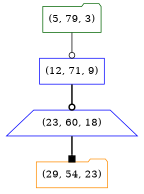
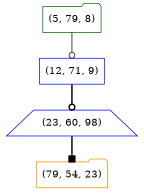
node "(5, 79, 3)": label "(5, 79, 3)" -> "(5, 79, 8)"
node "(23, 60, 18)": label "(23, 60, 18)" -> "(23, 60, 98)"
node "(29, 54, 23)": label "(29, 54, 23)" -> "(79, 54, 23)"
